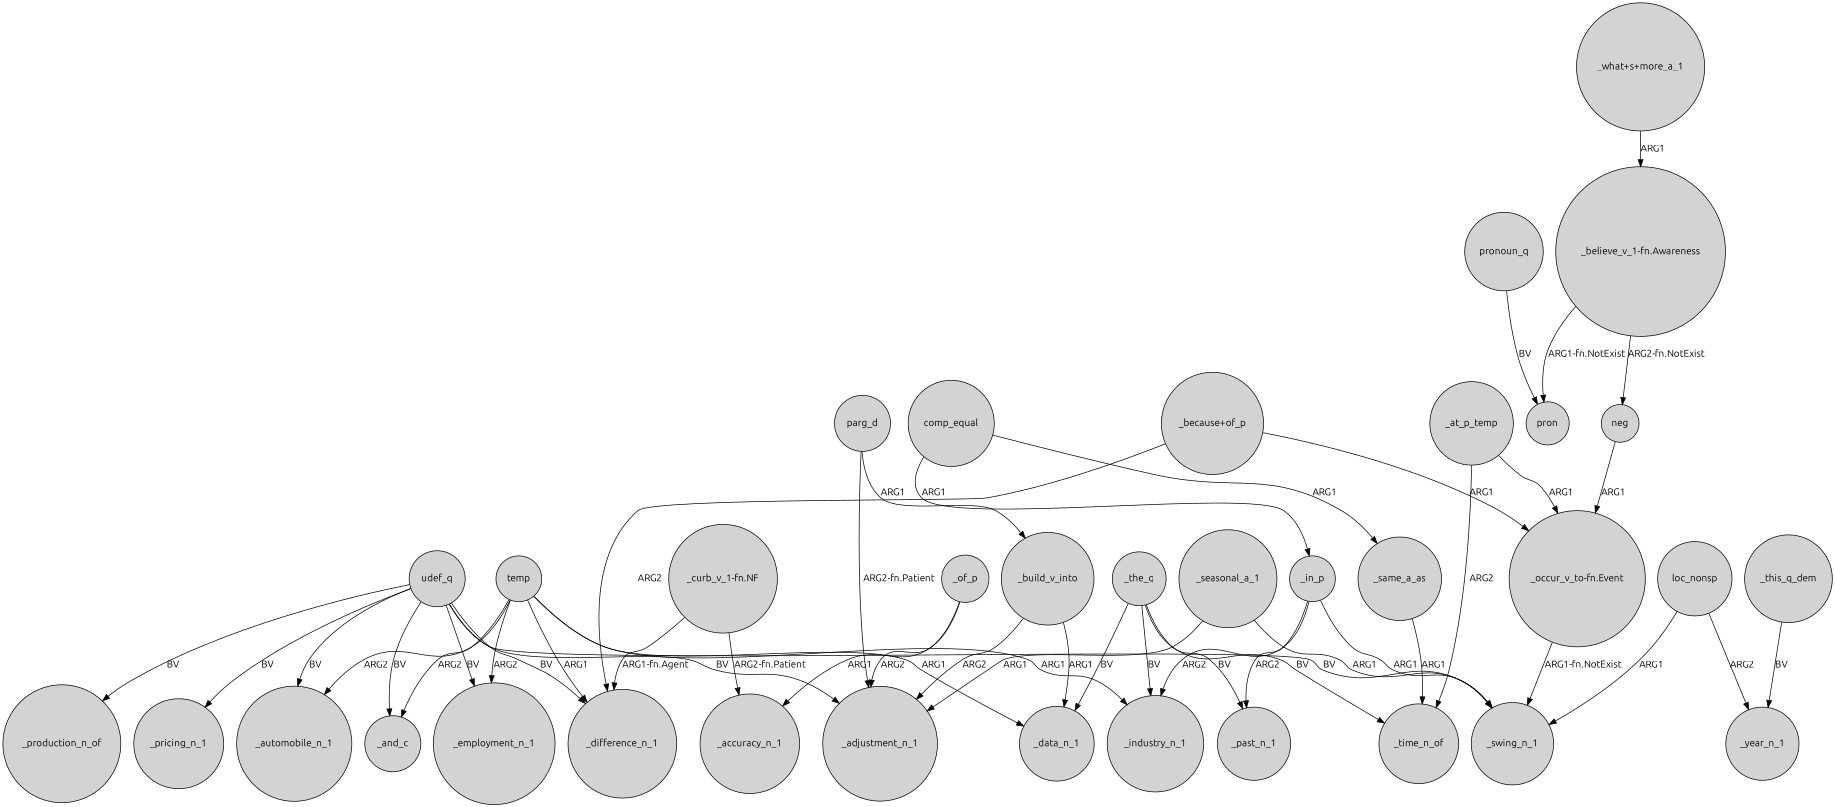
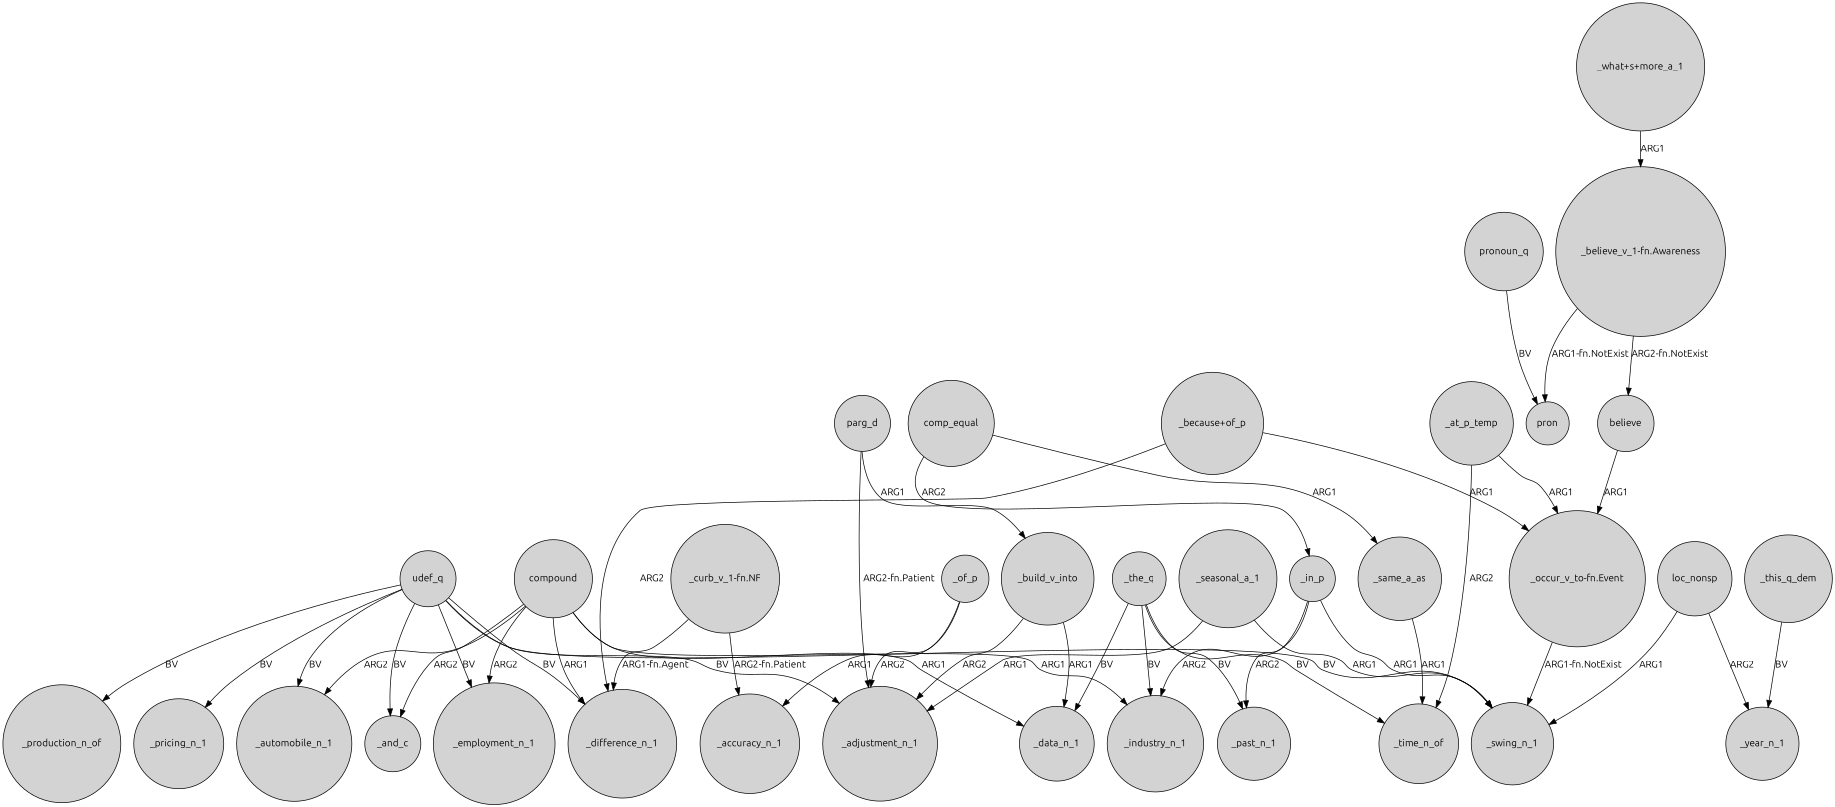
node "neg": label "neg" -> "believe"
edge "comp_equal" -> "_in_p": label "ARG1" -> "ARG2"
node "temp": label "temp" -> "compound"
